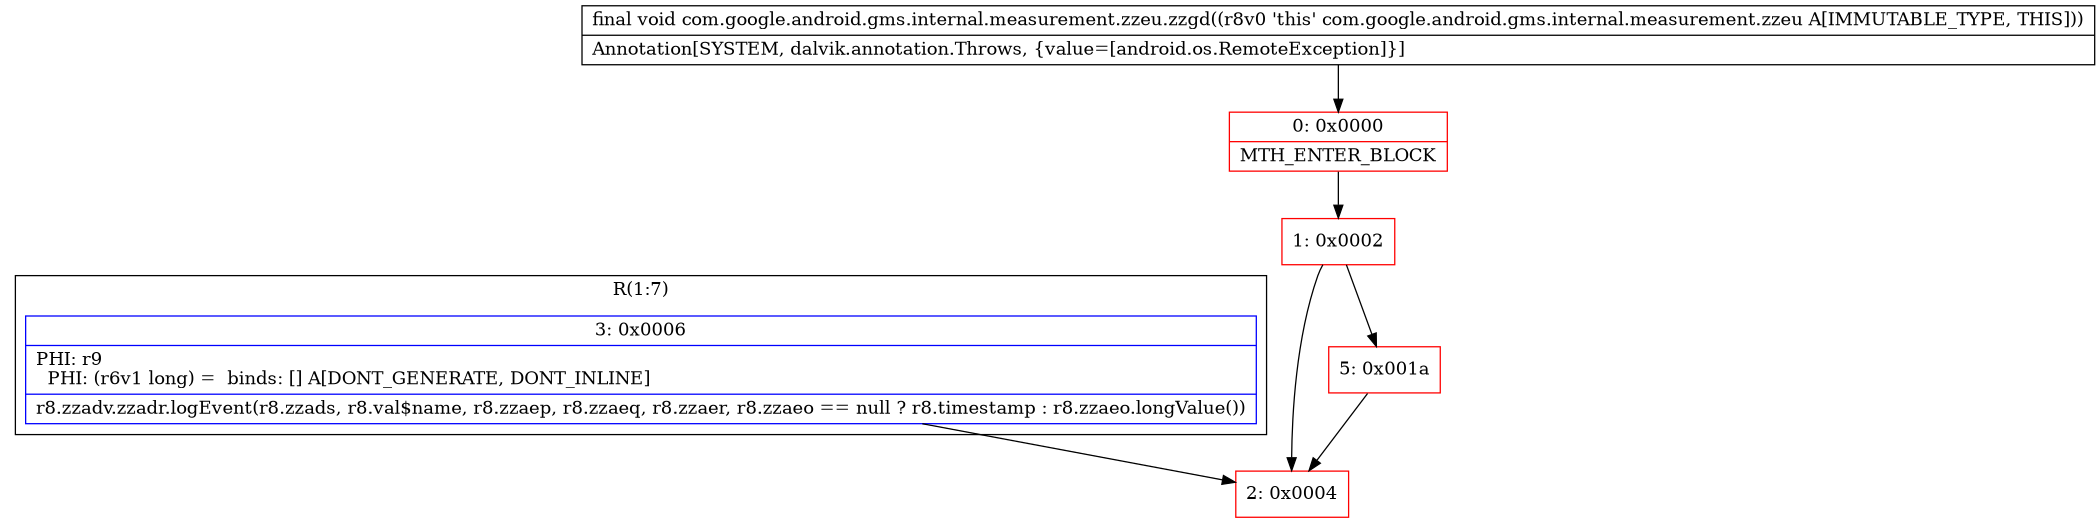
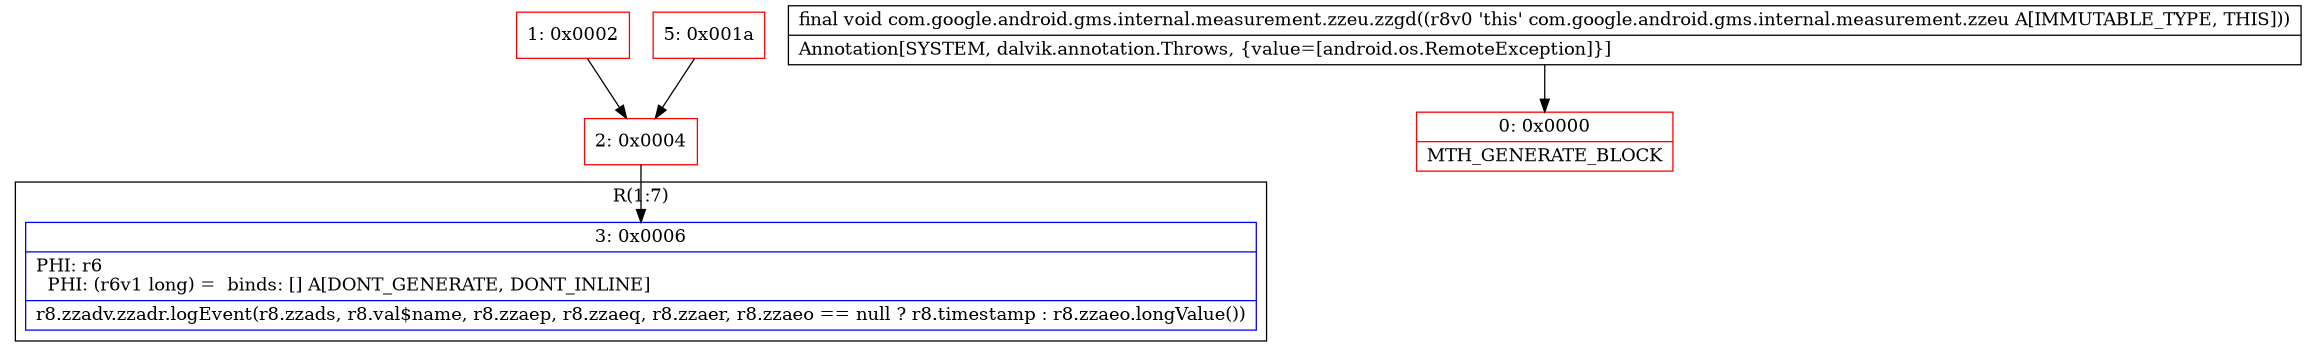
node "0: 0x0000": text "MTH_ENTER_BLOCK" -> "MTH_GENERATE_BLOCK"
edge "0: 0x0000" -> "1: 0x0002": removed
edge "1: 0x0002" -> "5: 0x001a": removed
node "3: 0x0006": text "PHI: r9" -> "PHI: r6"
edge "3: 0x0006" -> "2: 0x0004": reversed
